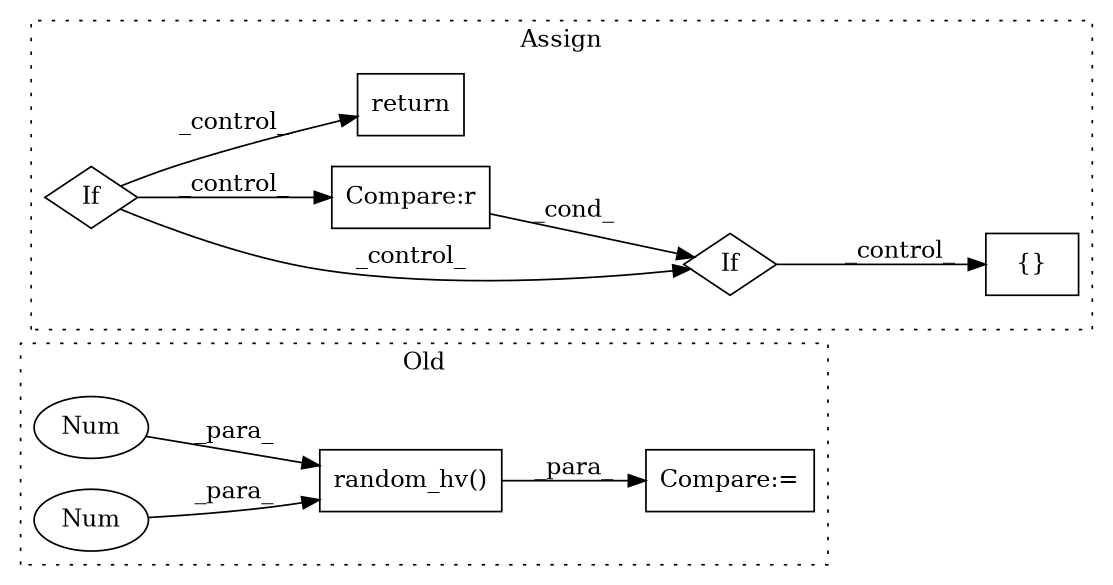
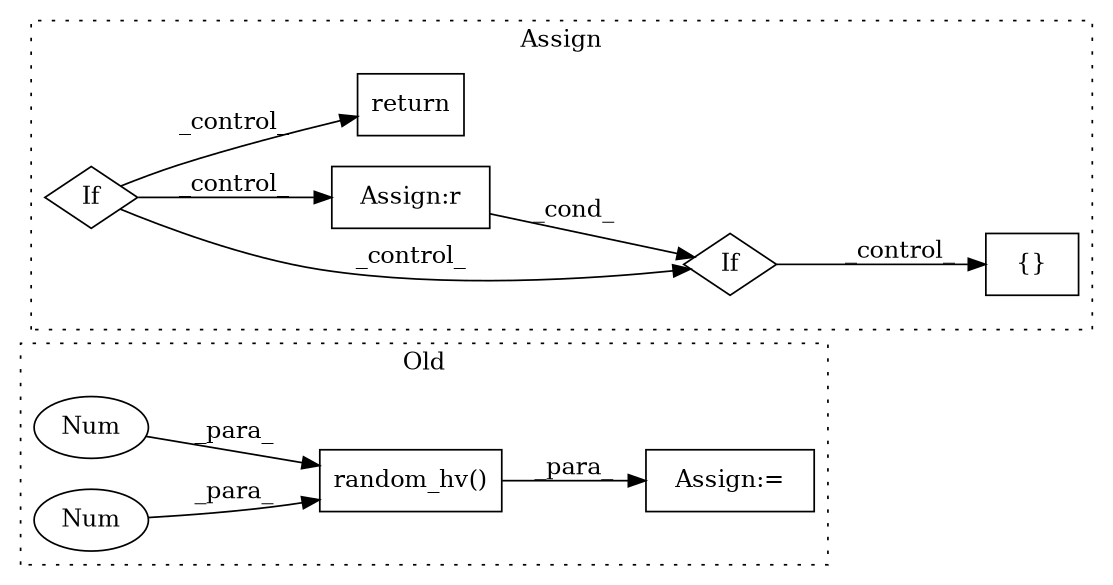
node "Compare:r": label "Compare:r" -> "Assign:r"
node "Compare:=": label "Compare:=" -> "Assign:="
